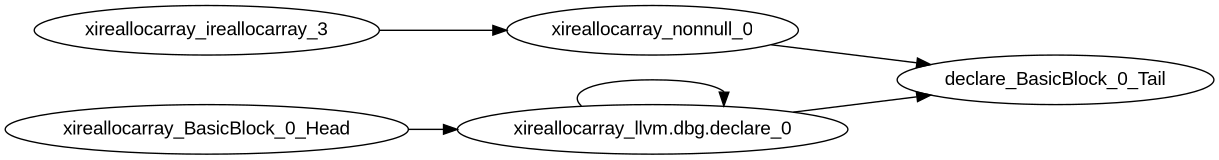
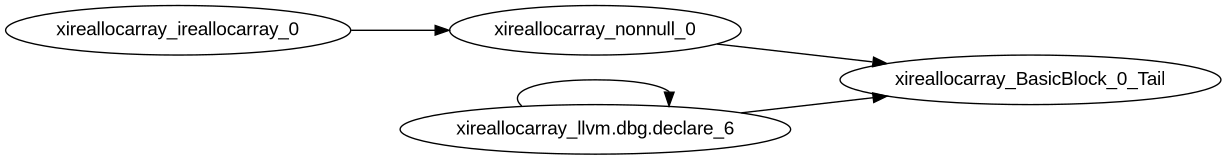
node "xireallocarray_ireallocarray_3": label "xireallocarray_ireallocarray_3" -> "xireallocarray_ireallocarray_0"
node "declare_BasicBlock_0_Tail": label "declare_BasicBlock_0_Tail" -> "xireallocarray_BasicBlock_0_Tail"
node "xireallocarray_BasicBlock_0_Head": removed
node "xireallocarray_llvm.dbg.declare_0": label "xireallocarray_llvm.dbg.declare_0" -> "xireallocarray_llvm.dbg.declare_6"
